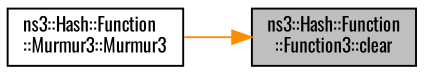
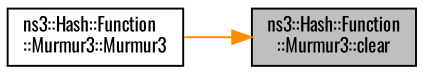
node "ns3::Hash::Function ::Function3::clear": label "ns3::Hash::Function ::Function3::clear" -> "ns3::Hash::Function ::Murmur3::clear"
